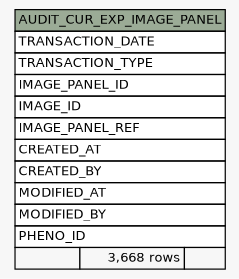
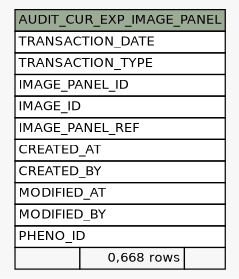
node "AUDIT_CUR_EXP_IMAGE_PANEL": text "3,668 rows" -> "0,668 rows"
